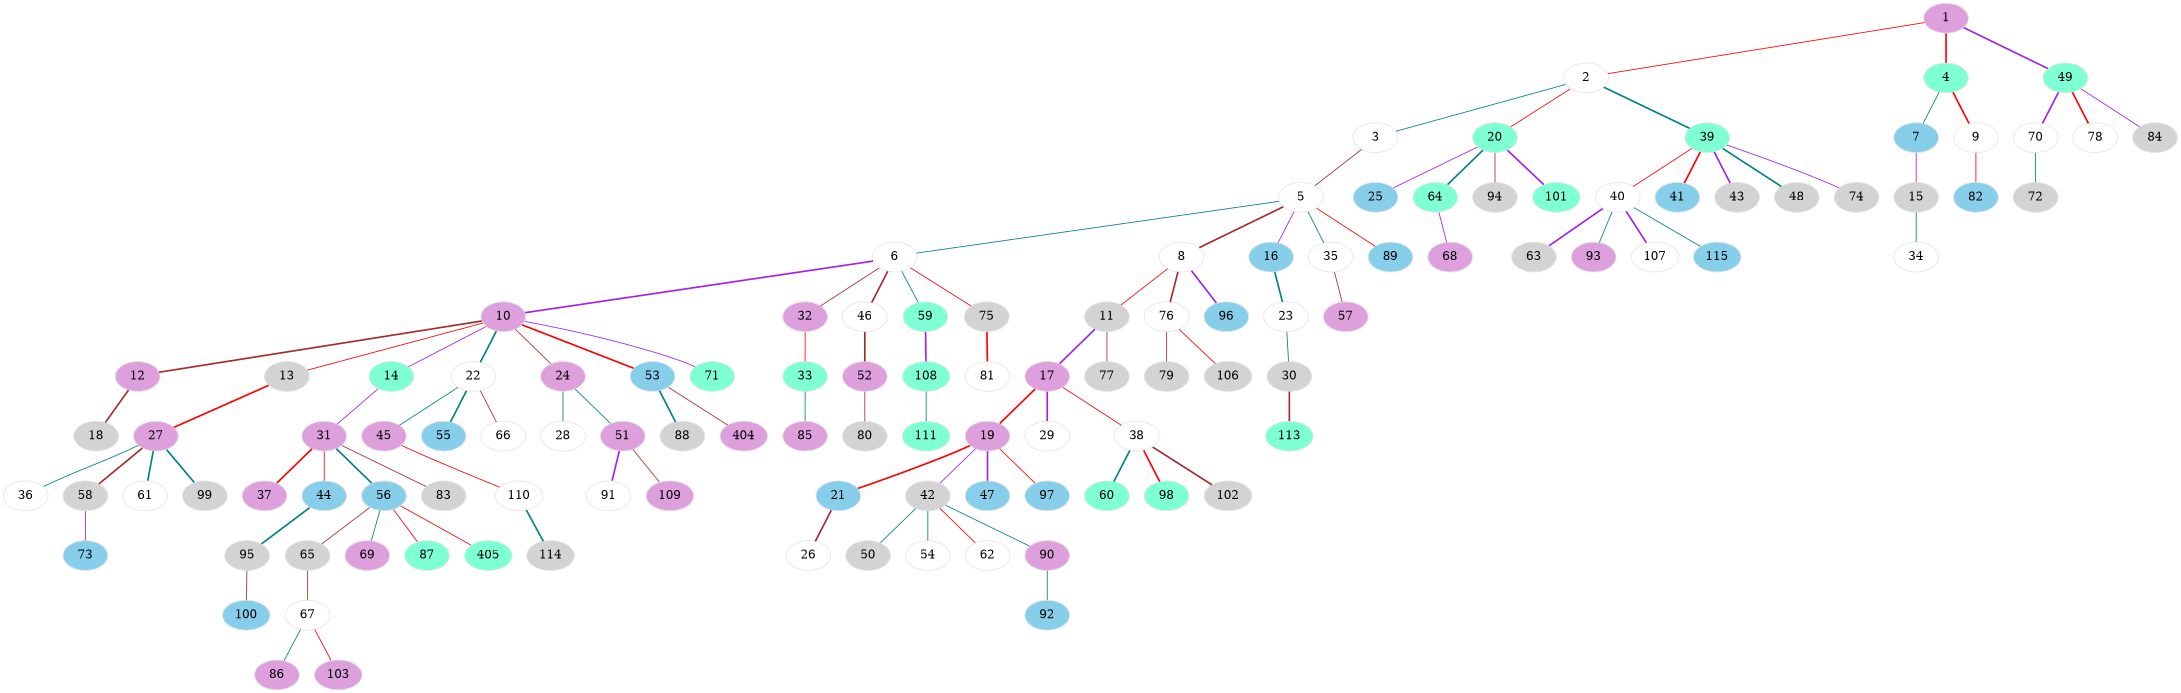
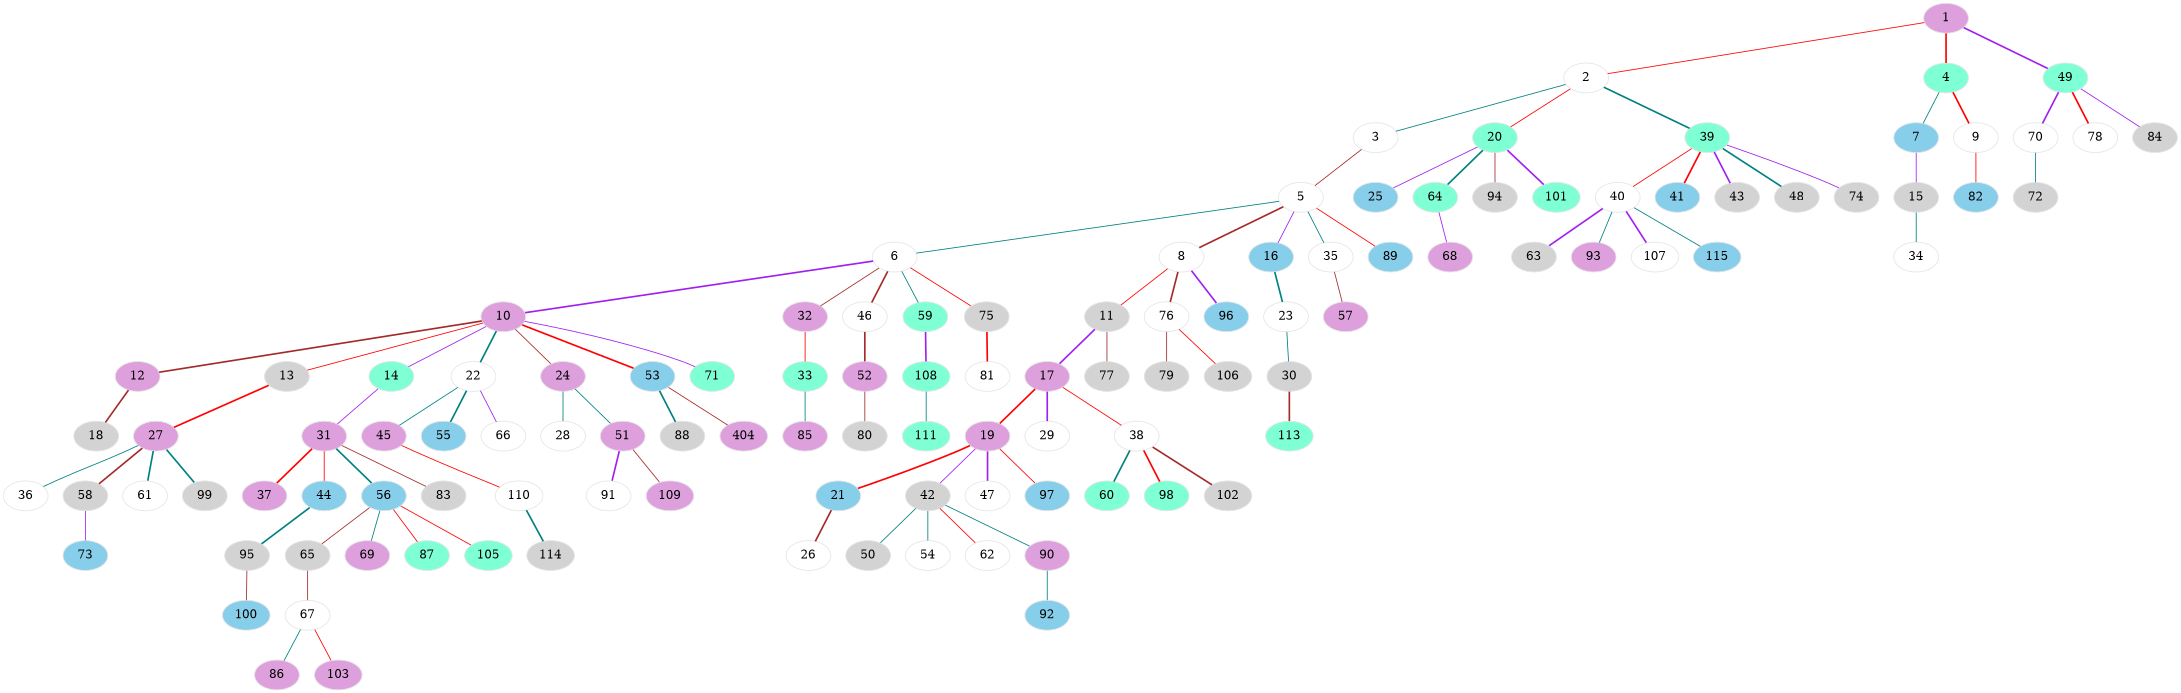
edge "22" -- "66": color brown -> purple
node "47": fillcolor skyblue -> white
node "405": label "405" -> "105"
